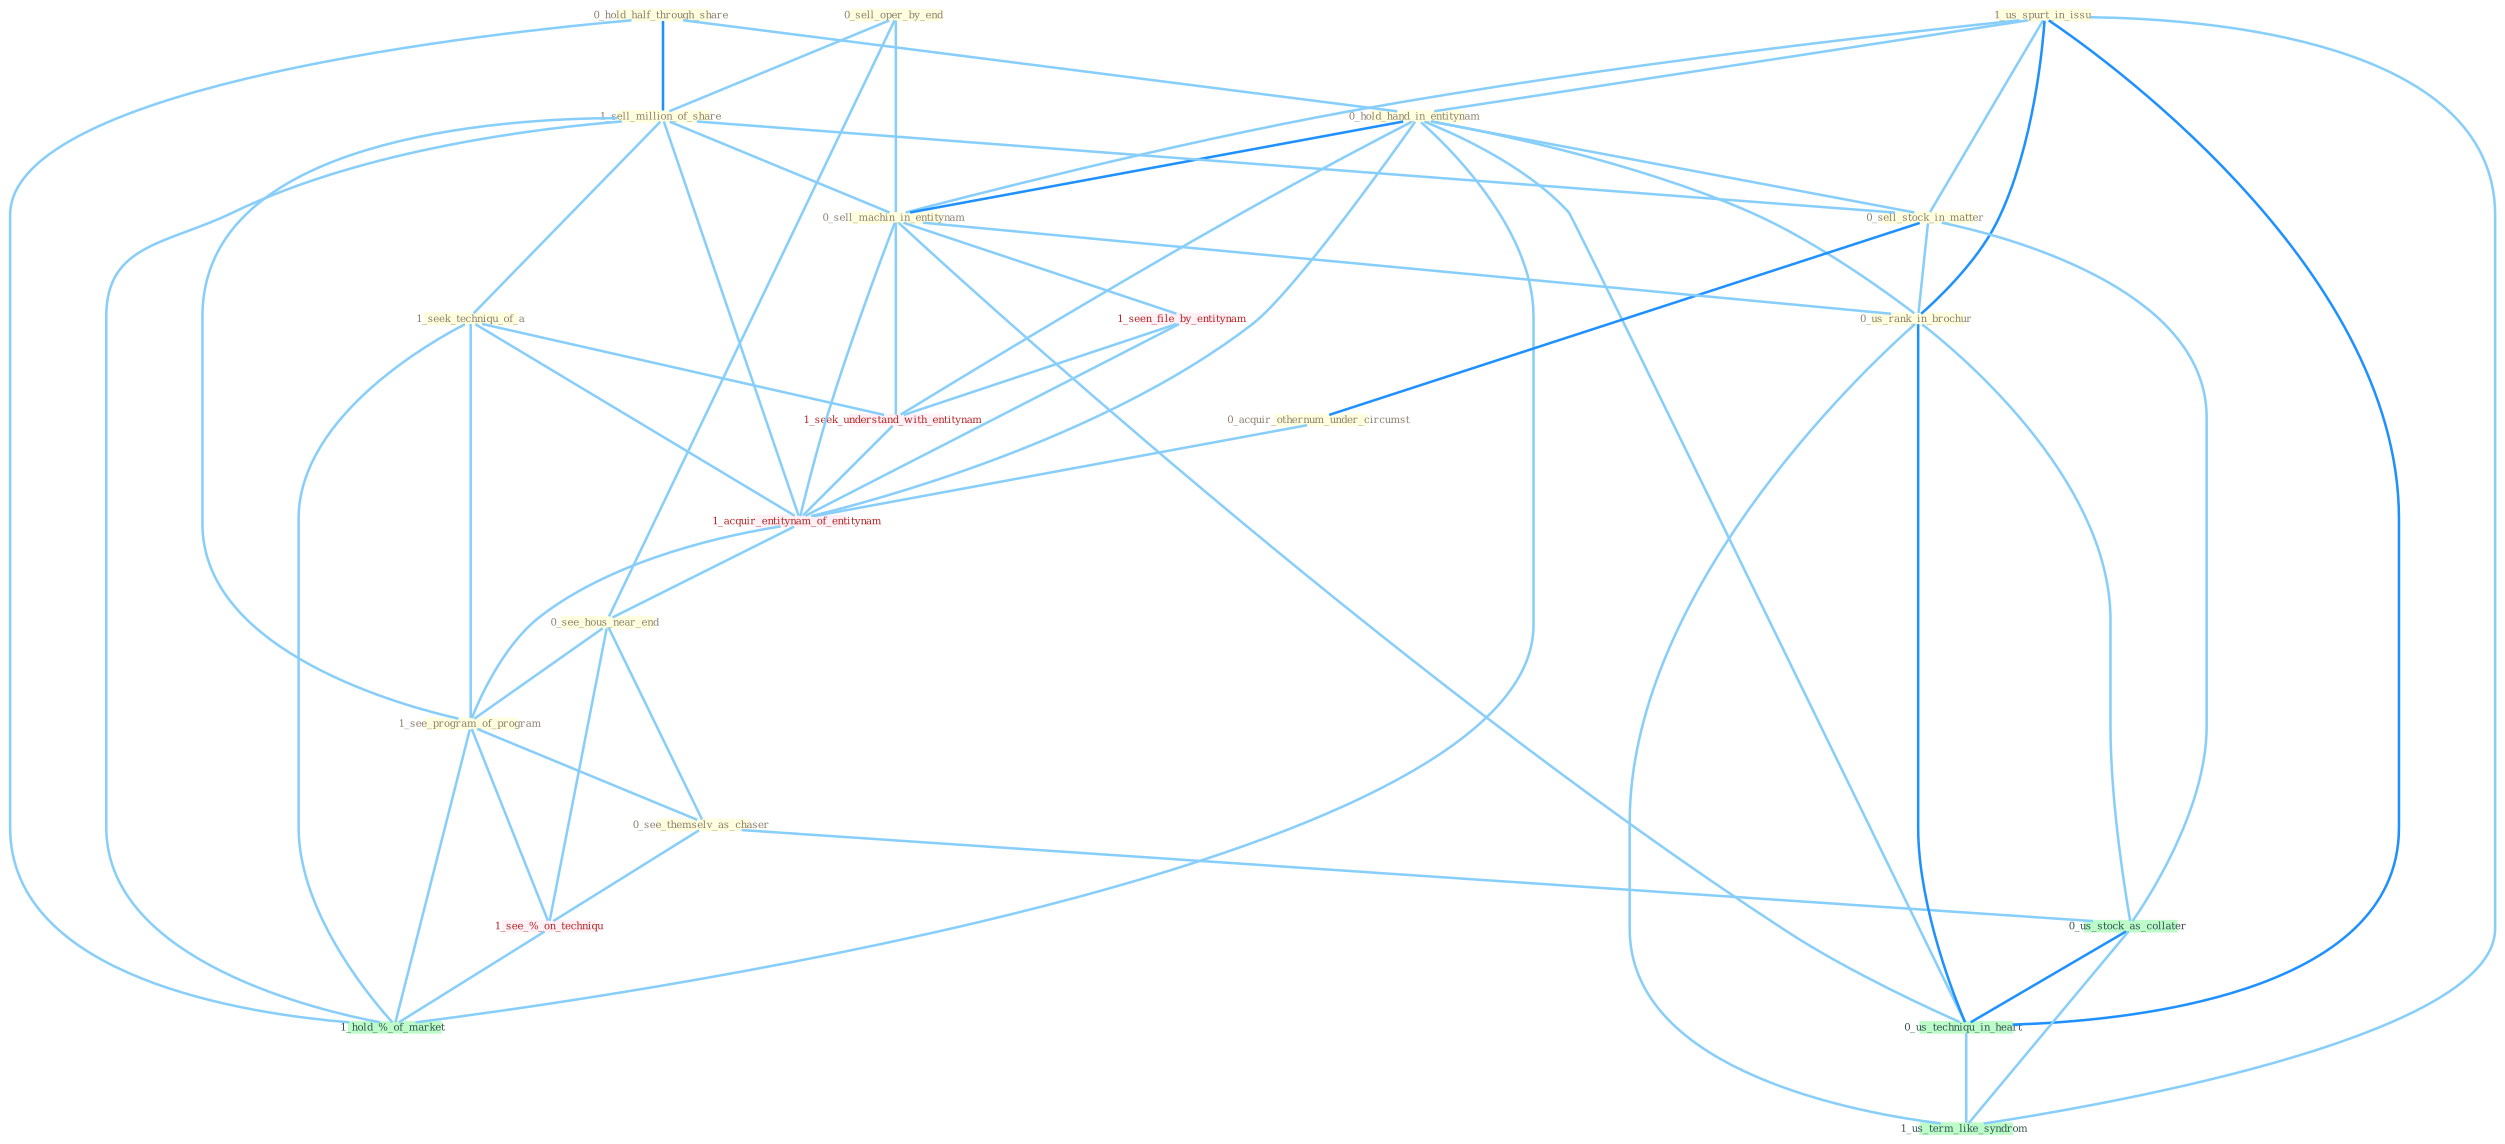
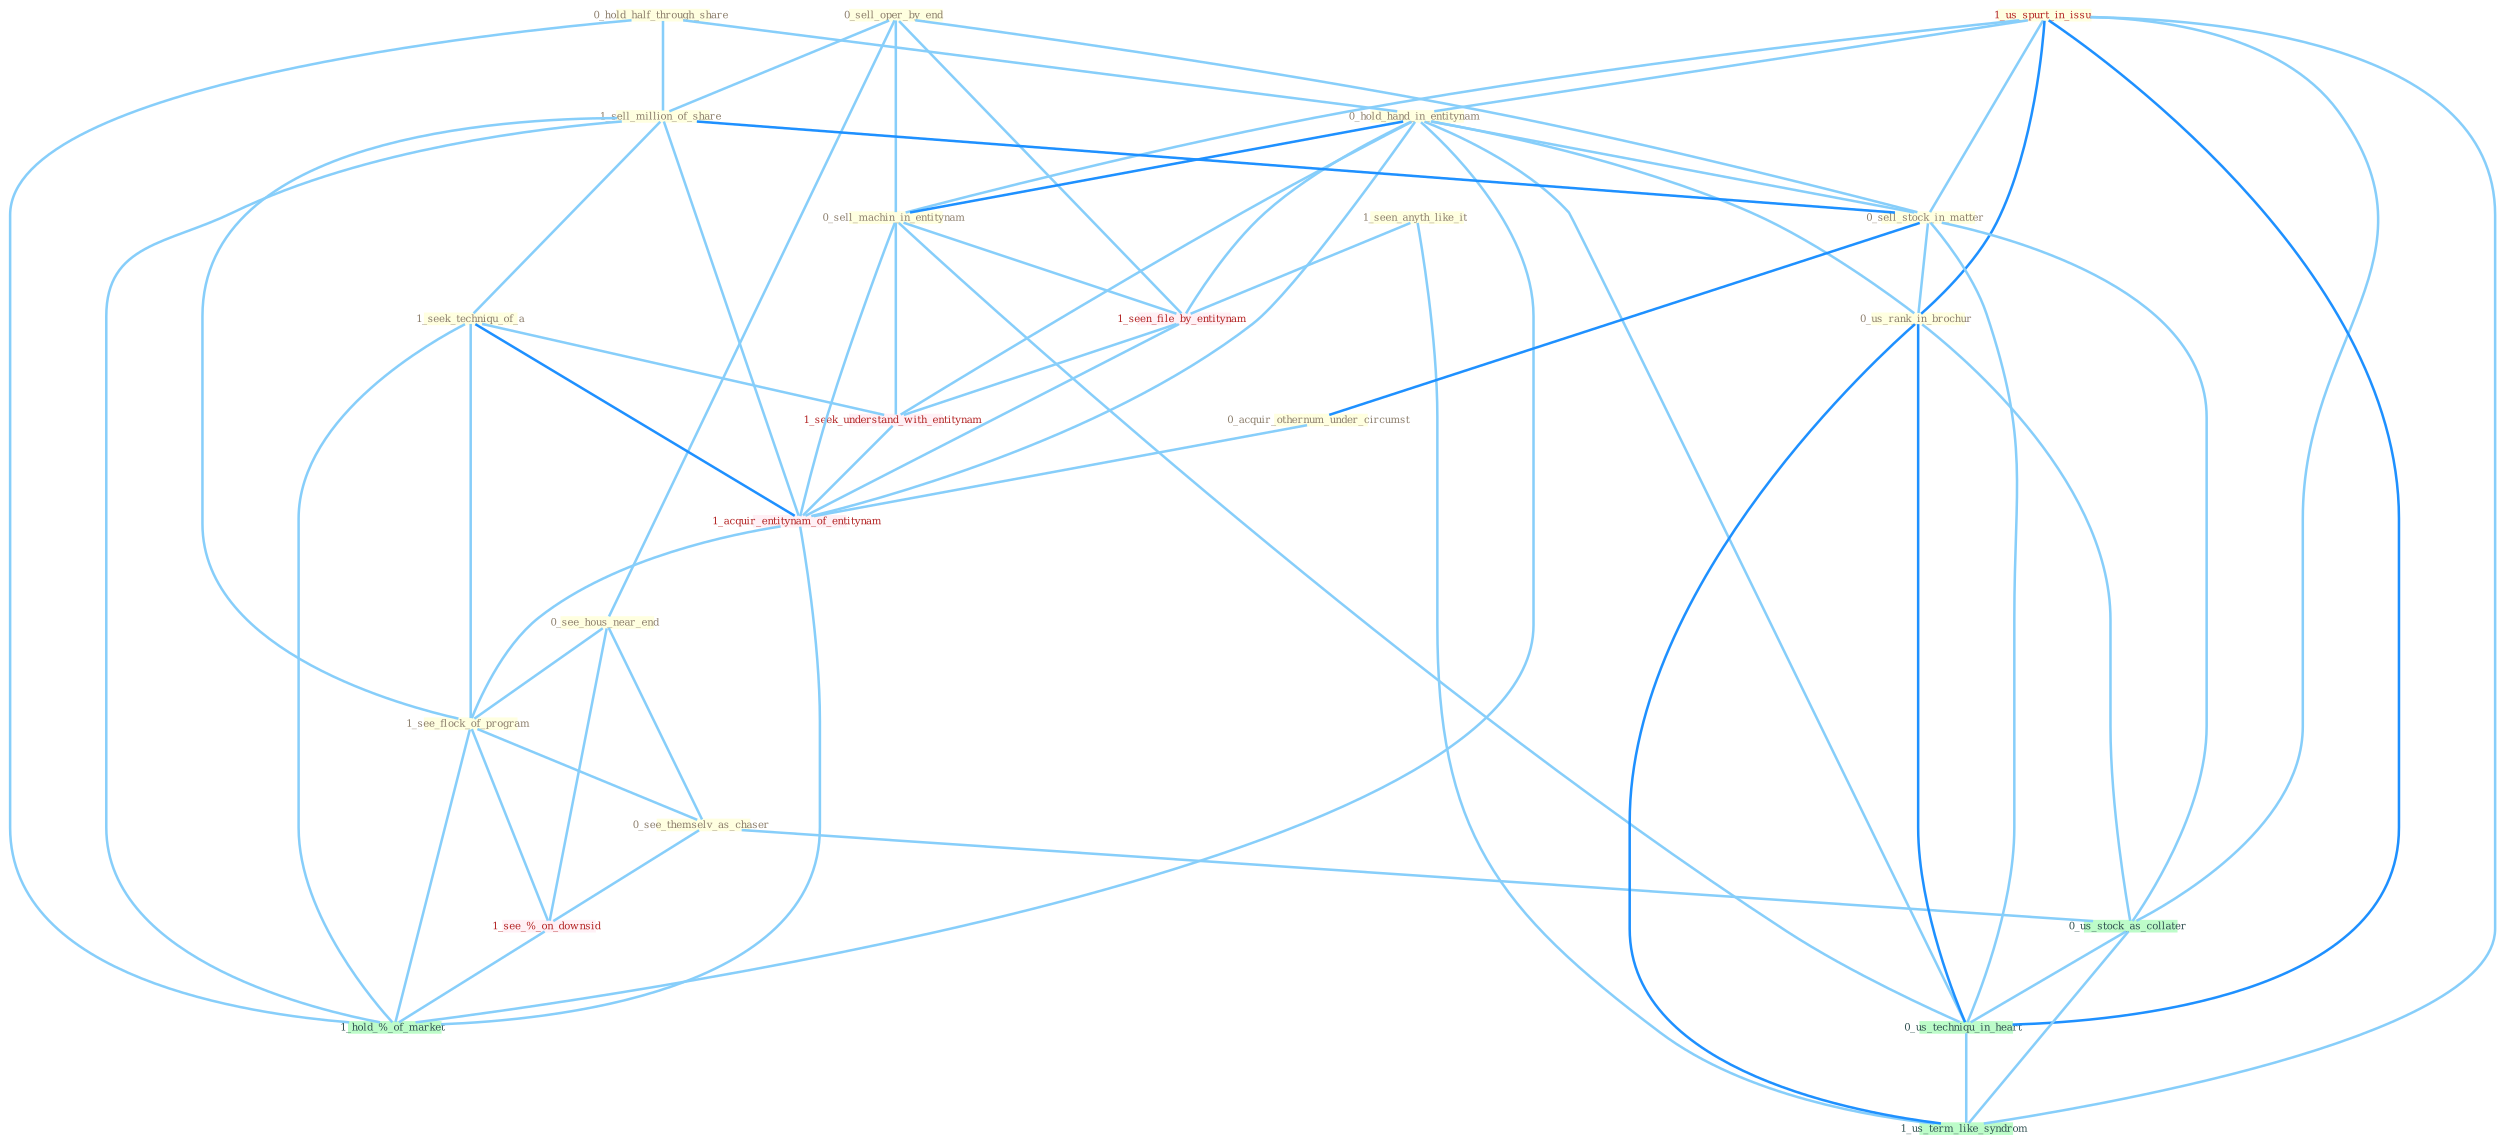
node "1_us_spurt_in_issu": fontcolor #8b7d6b -> #b22222
edge "0_hold_half_through_share" -- "1_sell_million_of_share": color #1e90ff -> #87cefa
edge "0_sell_oper_by_end" -- "0_sell_stock_in_matter": added
edge "1_sell_million_of_share" -- "0_sell_stock_in_matter": color #87cefa -> #1e90ff
edge "1_sell_million_of_share" -- "0_sell_machin_in_entitynam": removed
edge "0_sell_oper_by_end" -- "1_seen_file_by_entitynam": added
node "1_seen_anyth_like_it": added
edge "0_hold_hand_in_entitynam" -- "1_seen_file_by_entitynam": added
edge "0_sell_machin_in_entitynam" -- "0_us_rank_in_brochur": removed
edge "1_us_spurt_in_issu" -- "0_us_stock_as_collater": added
edge "1_seek_techniqu_of_a" -- "1_acquir_entitynam_of_entitynam": color #87cefa -> #1e90ff
edge "1_acquir_entitynam_of_entitynam" -- "0_see_hous_near_end": now "1_acquir_entitynam_of_entitynam" -- "1_hold_%_of_market"
edge "0_sell_stock_in_matter" -- "0_us_techniqu_in_heart": added
node "1_see_program_of_program": label "1_see_program_of_program" -> "1_see_flock_of_program"
edge "0_us_rank_in_brochur" -- "1_us_term_like_syndrom": color #87cefa -> #1e90ff
node "1_see_%_on_techniqu": label "1_see_%_on_techniqu" -> "1_see_%_on_downsid"
edge "0_us_stock_as_collater" -- "0_us_techniqu_in_heart": color #1e90ff -> #87cefa
